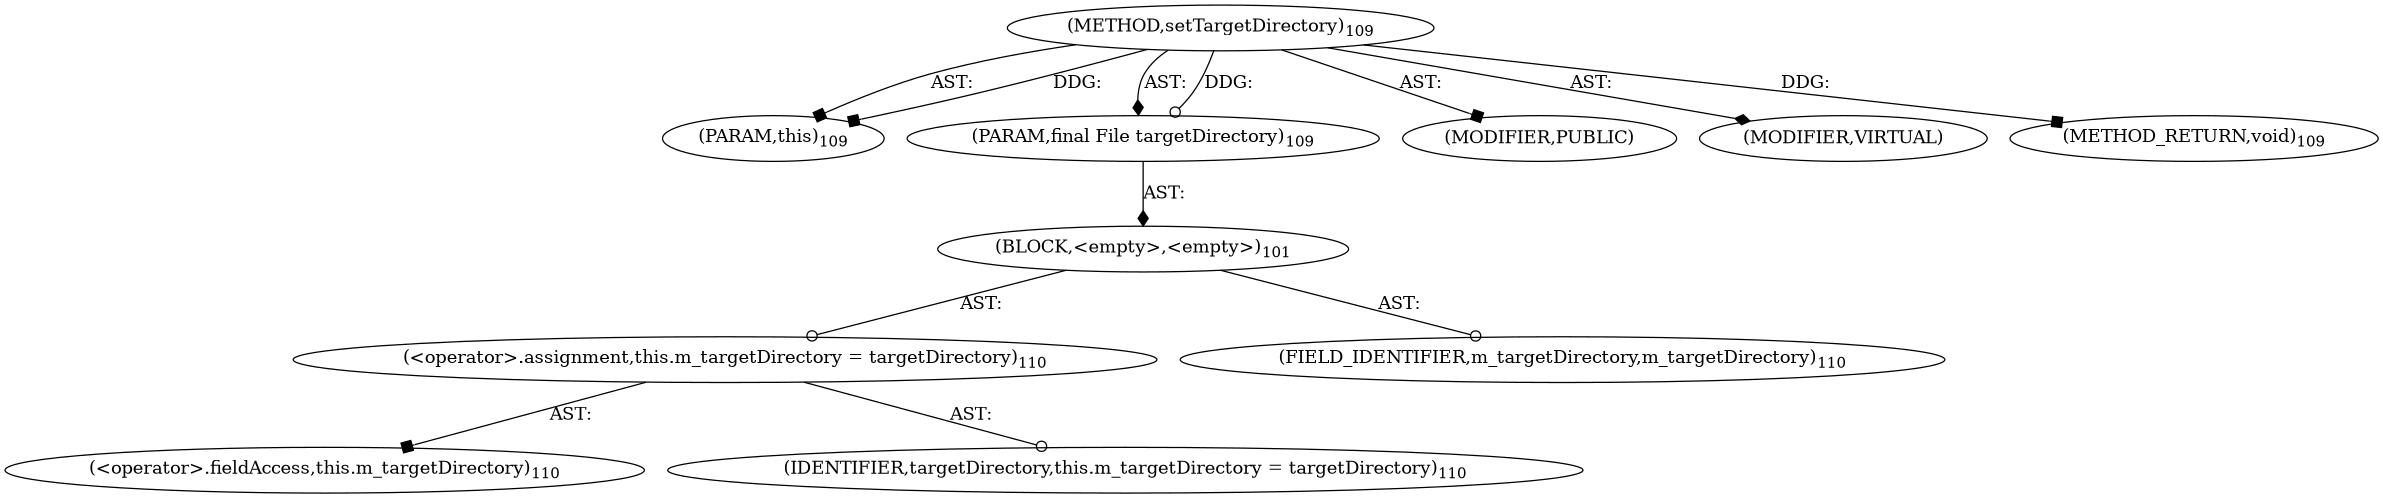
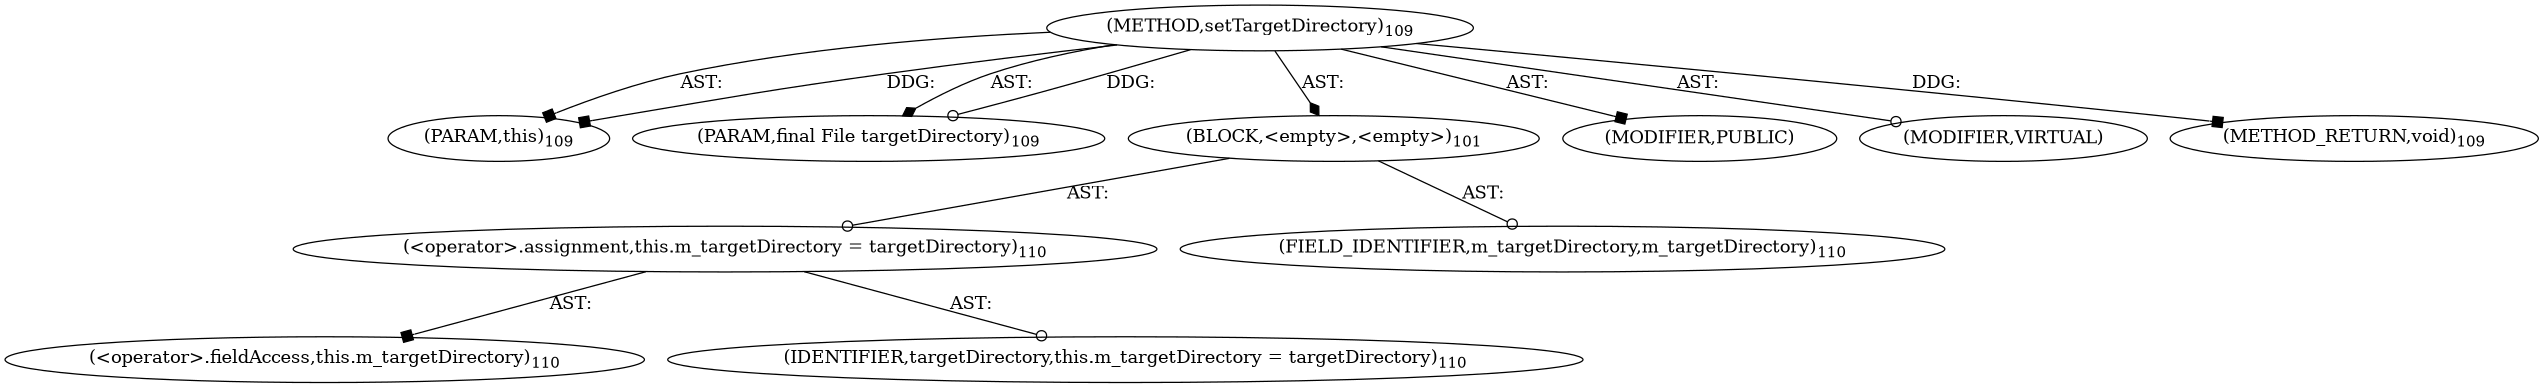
edge "(METHOD,setTargetDirectory)" -> "(MODIFIER,VIRTUAL)": arrowhead diamond -> odot
edge "(PARAM,final File targetDirectory)" -> "(BLOCK,<empty>,<empty>)": now "(METHOD,setTargetDirectory)" -> "(BLOCK,<empty>,<empty>)"
